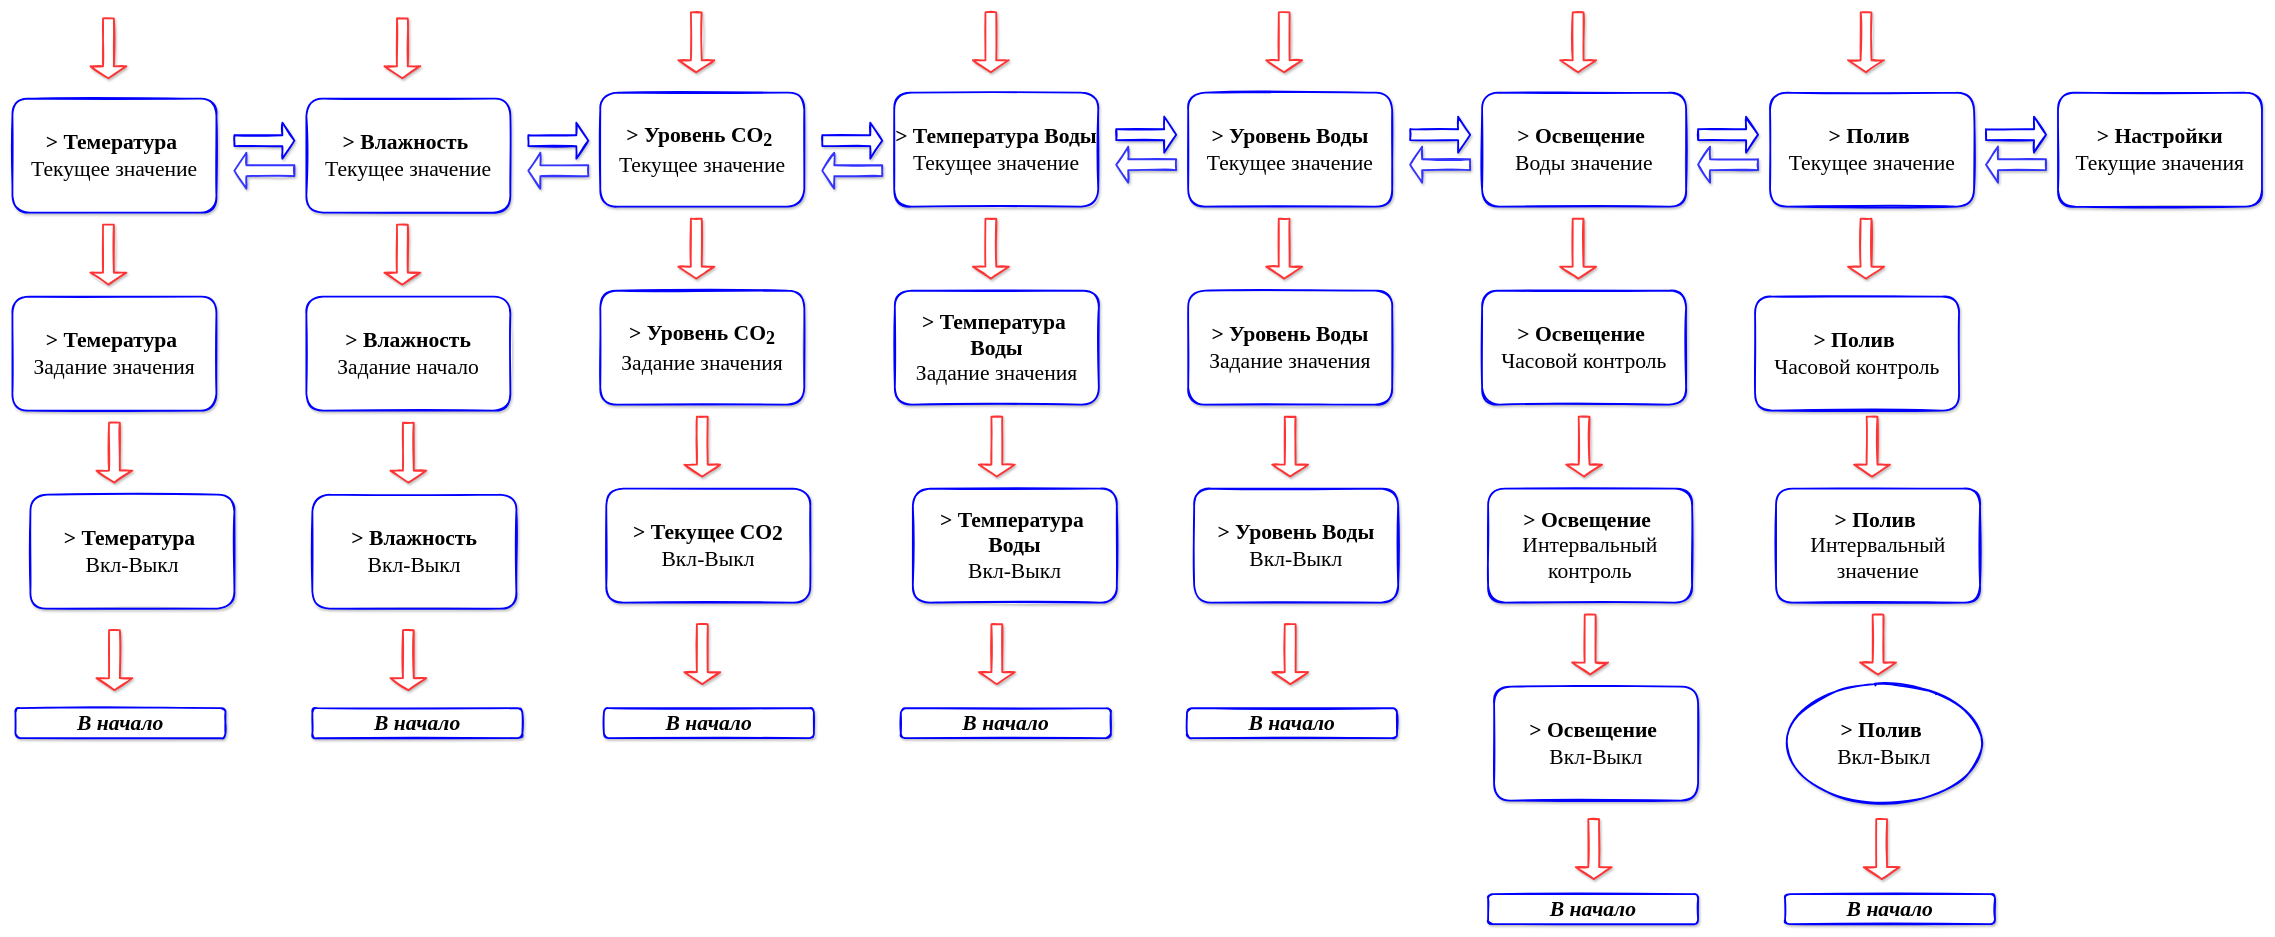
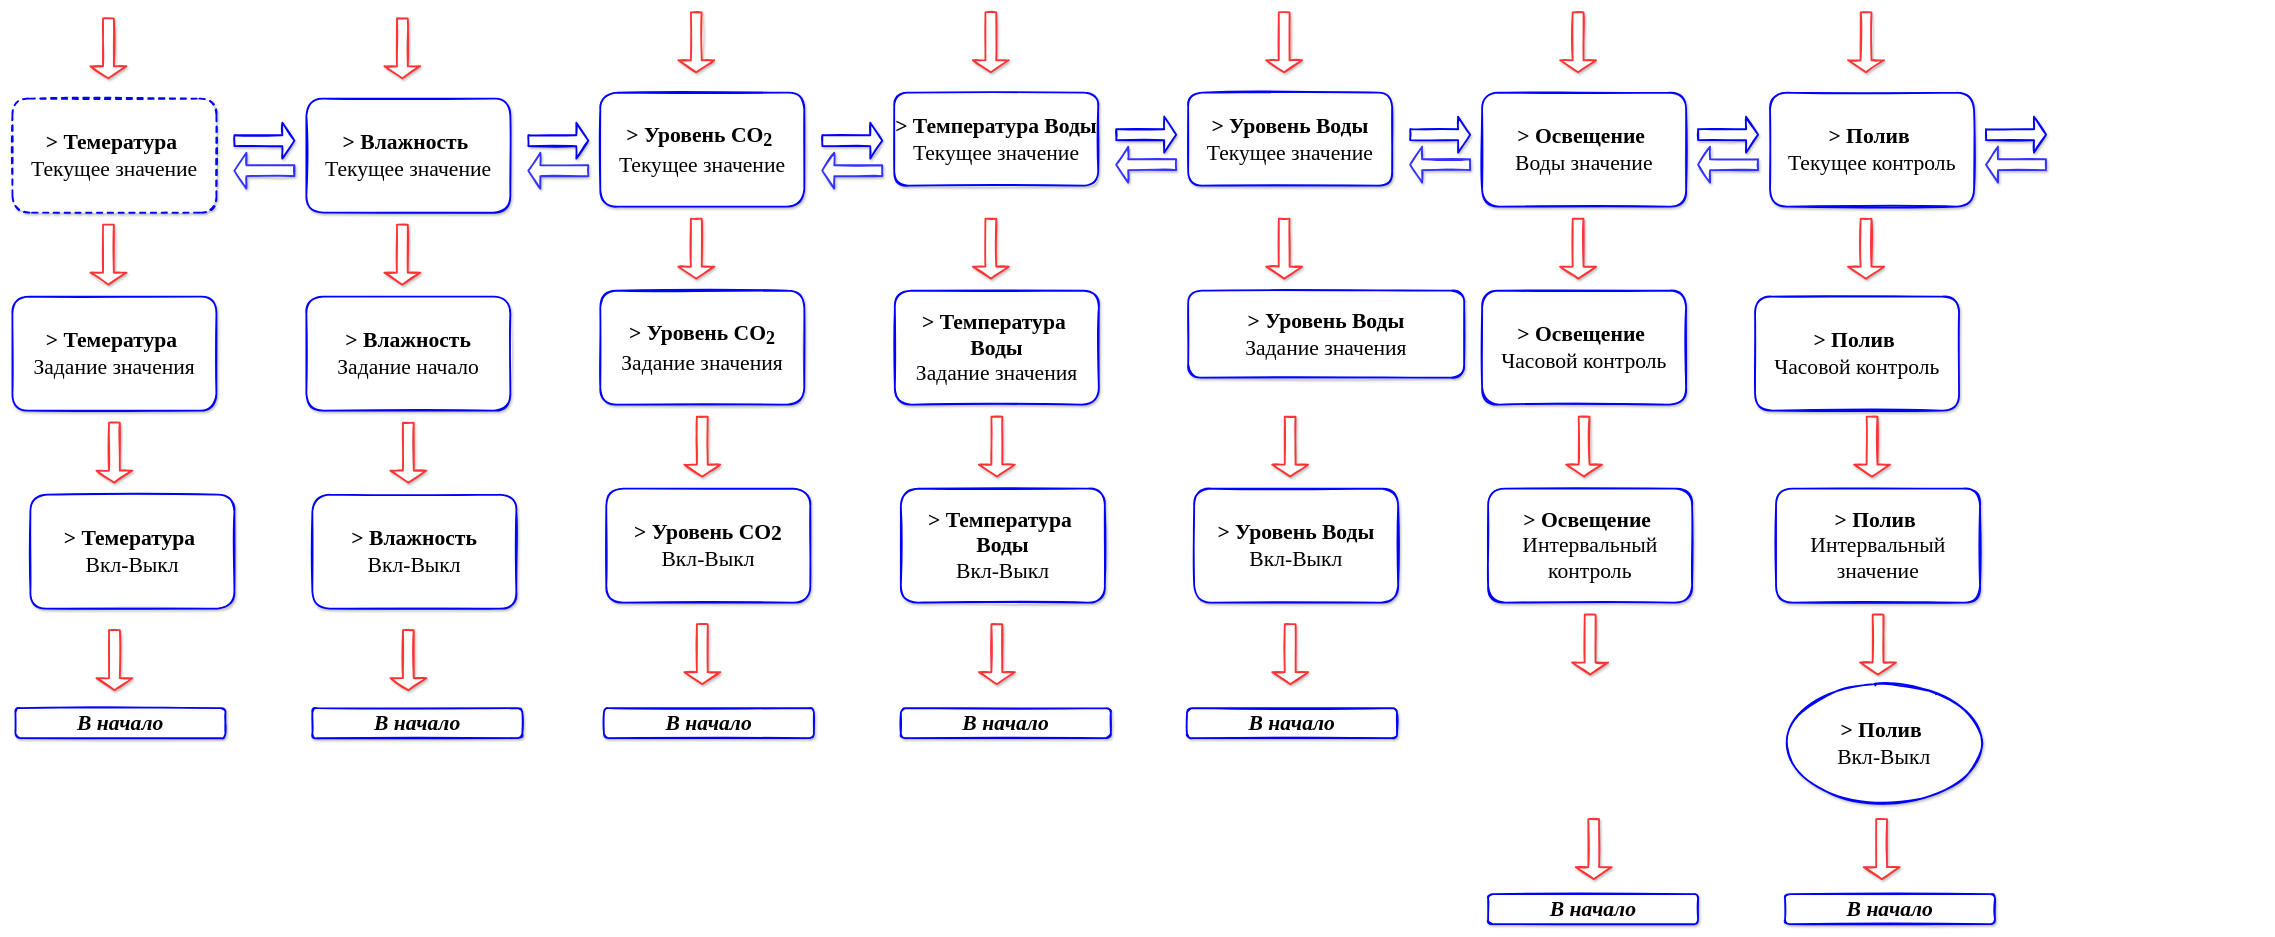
node "> Температура Воды Текущее значение": size 204x114 -> 204x93
node "> Уровень Воды Текущее значение": size 204x114 -> 204x93
node "> Полив Текущее значение": label "> Полив Текущее значение" -> "> Полив Текущее контроль"
node "> Настройки Текущие значения": removed
node "> Темература Текущее значение": style solid -> dashed
node "> Уровень Воды Задание значения": size 204x114 -> 276x87
node "> Текущее СО2 Вкл-Выкл": label "> Текущее СО2 Вкл-Выкл" -> "> Уровень СО2 Вкл-Выкл"
node "> Температура Воды Вкл-Выкл": moved (1015, 546) -> (1003, 546)
node "> Освещение Вкл-Выкл": removed
